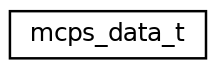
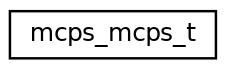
node "mcps_data_t": label "mcps_data_t" -> "mcps_mcps_t"
